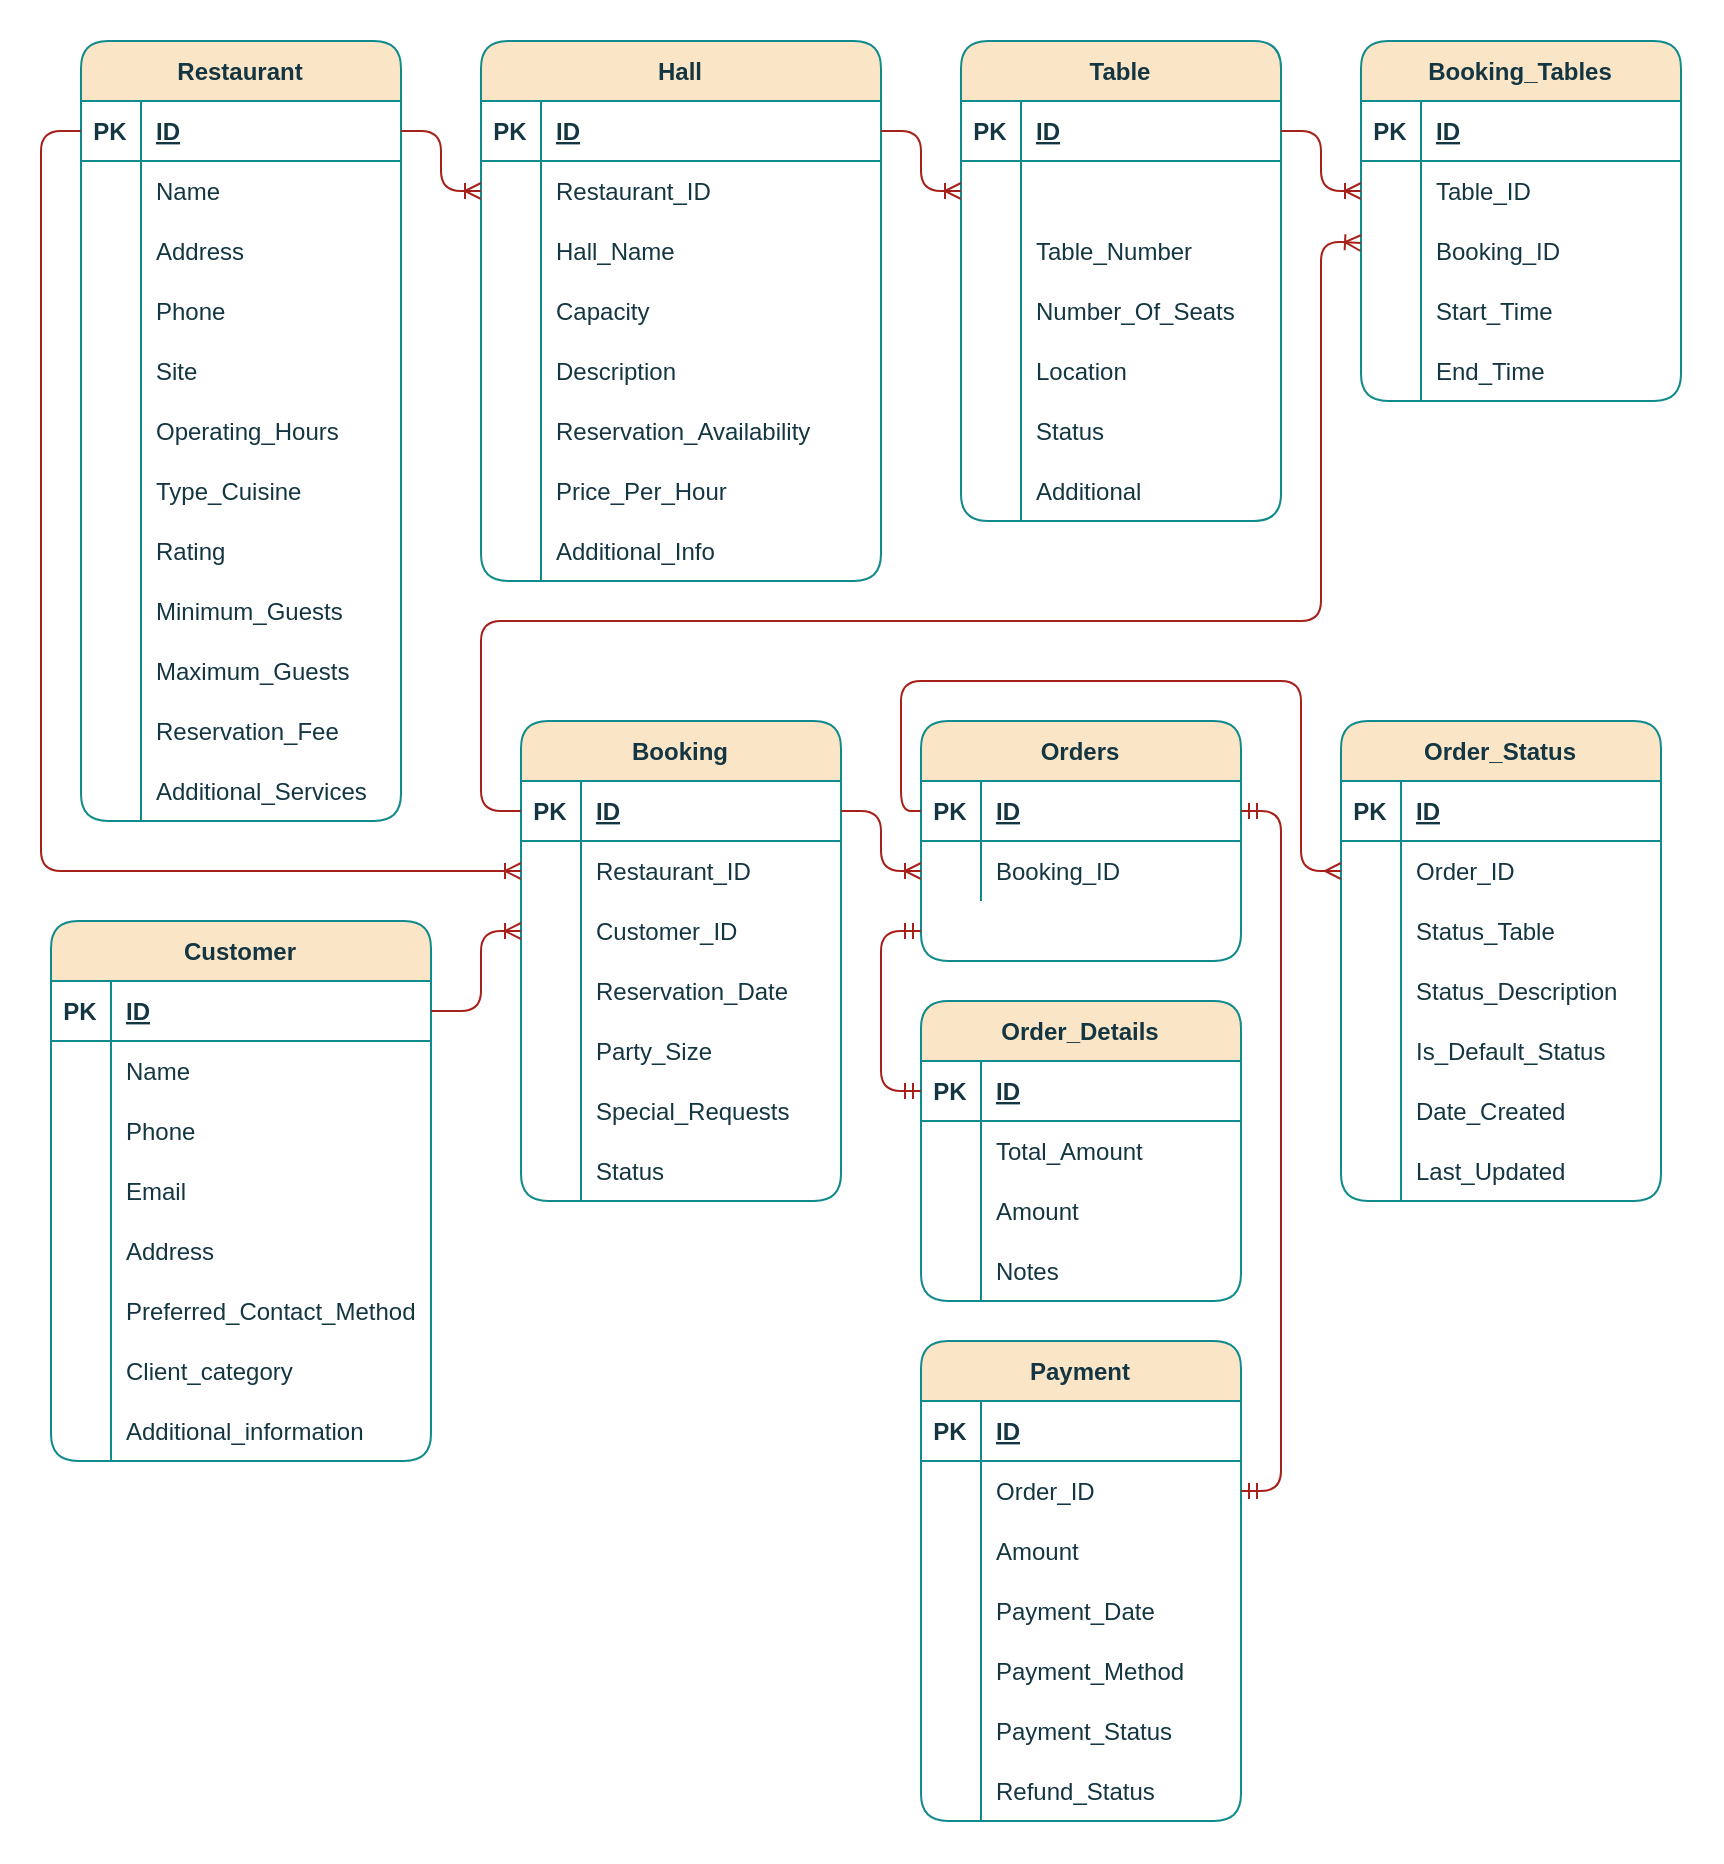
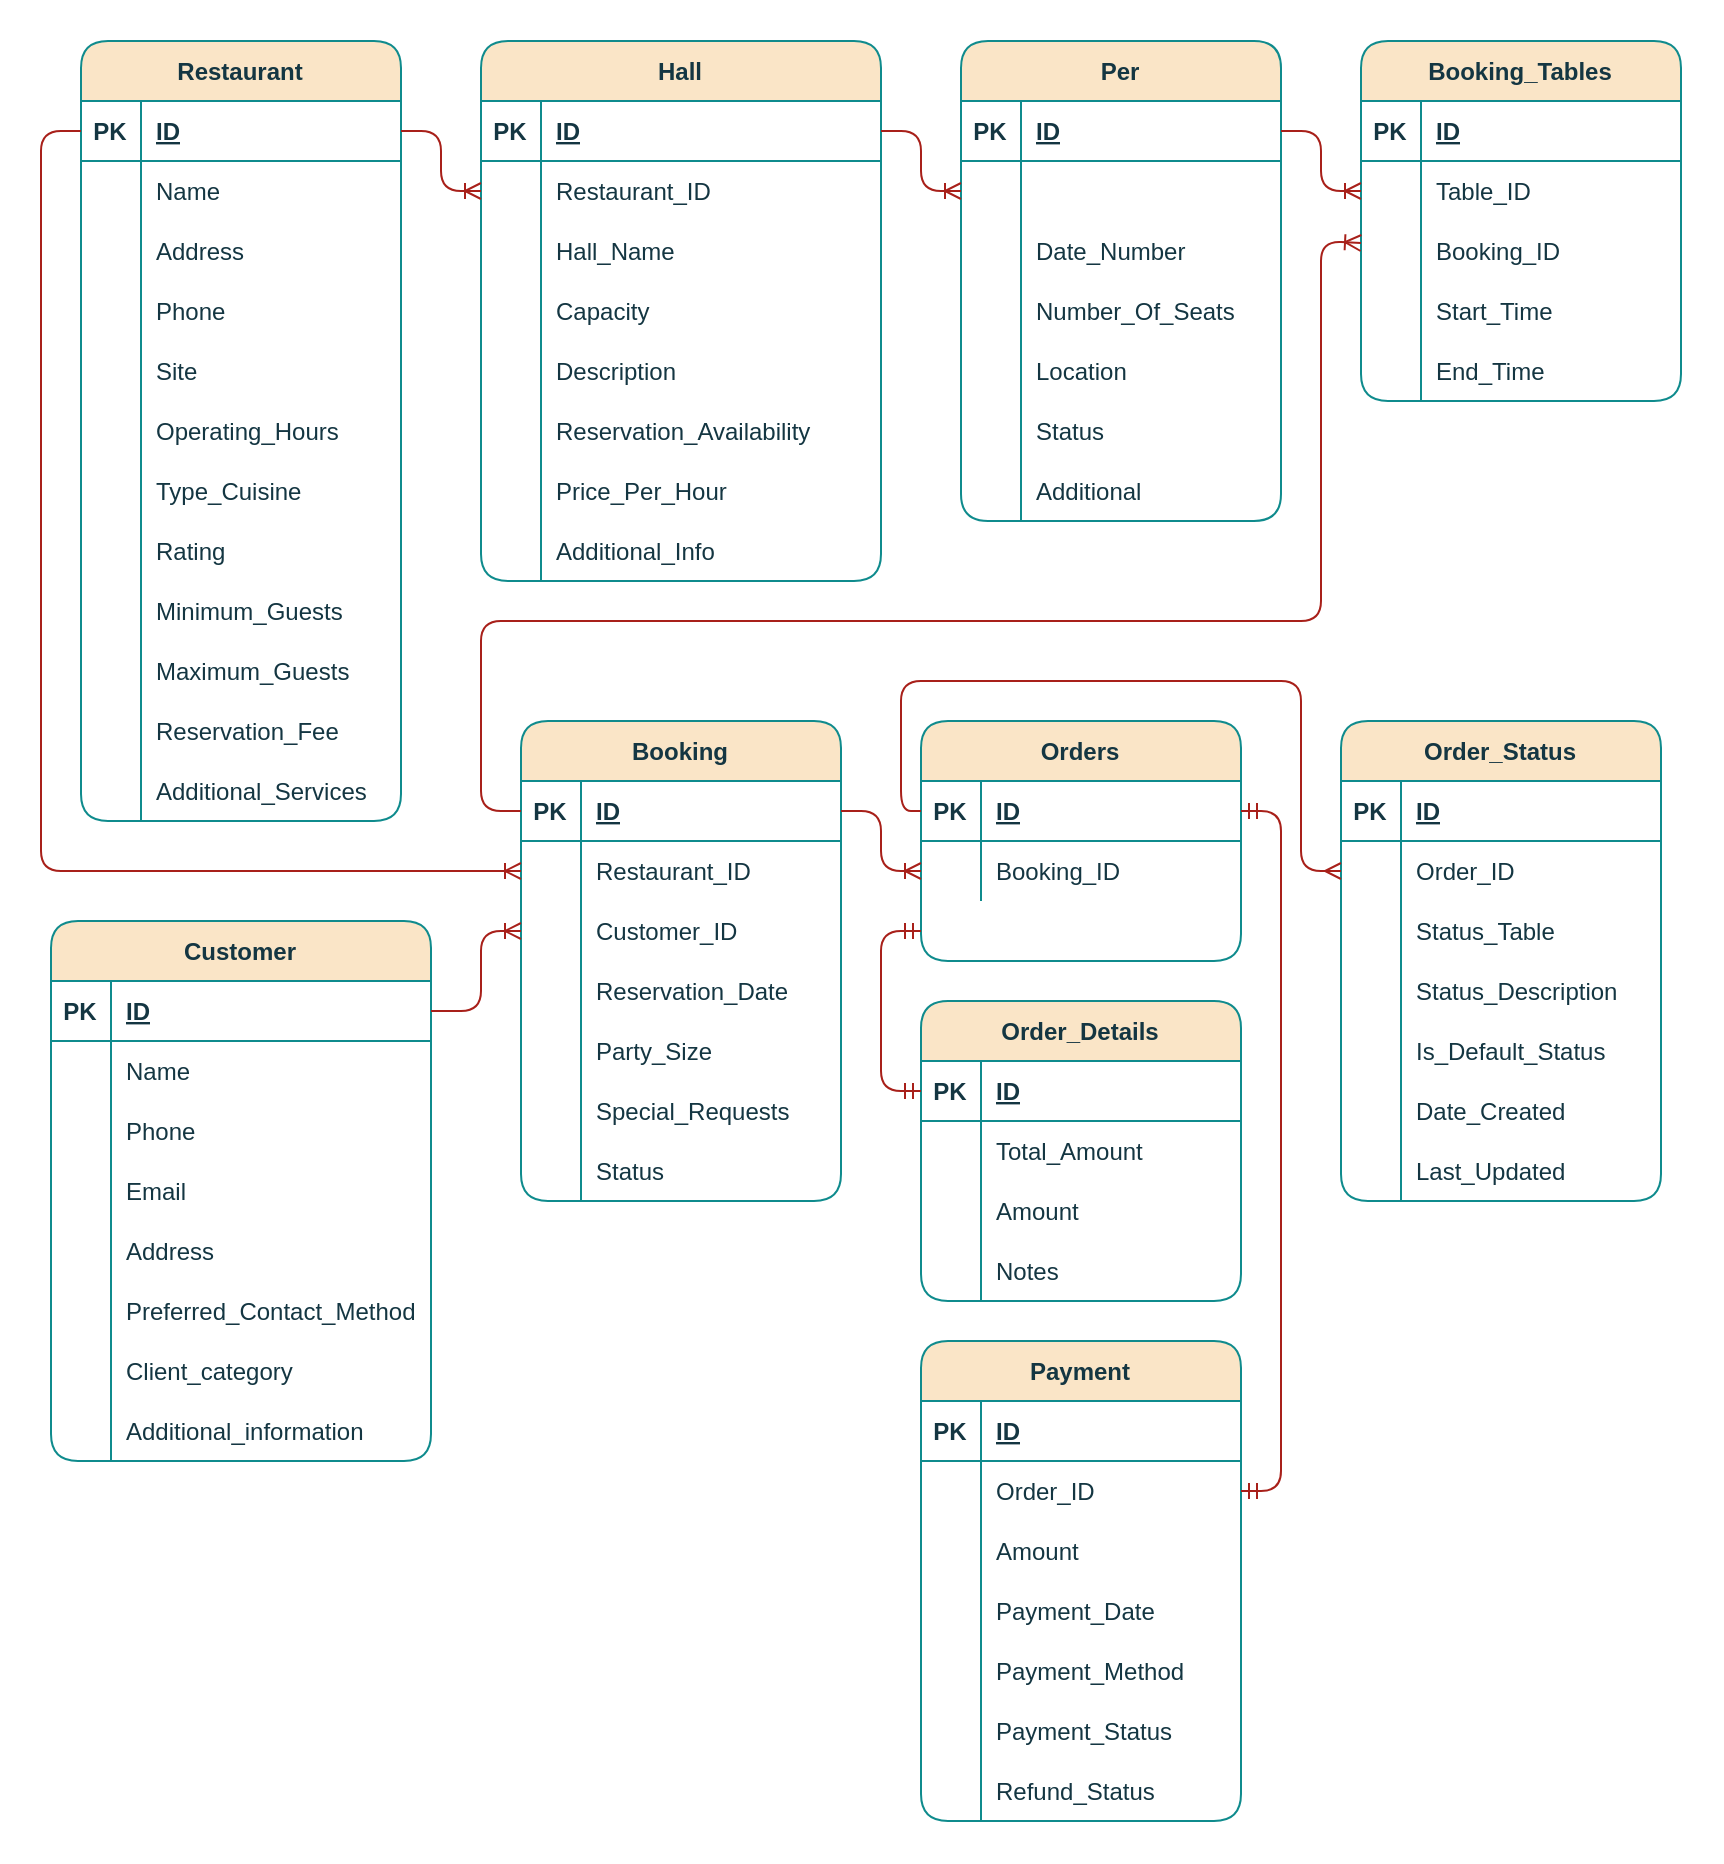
node "Table": label "Table" -> "Per"
node "Table_Number": label "Table_Number" -> "Date_Number"
